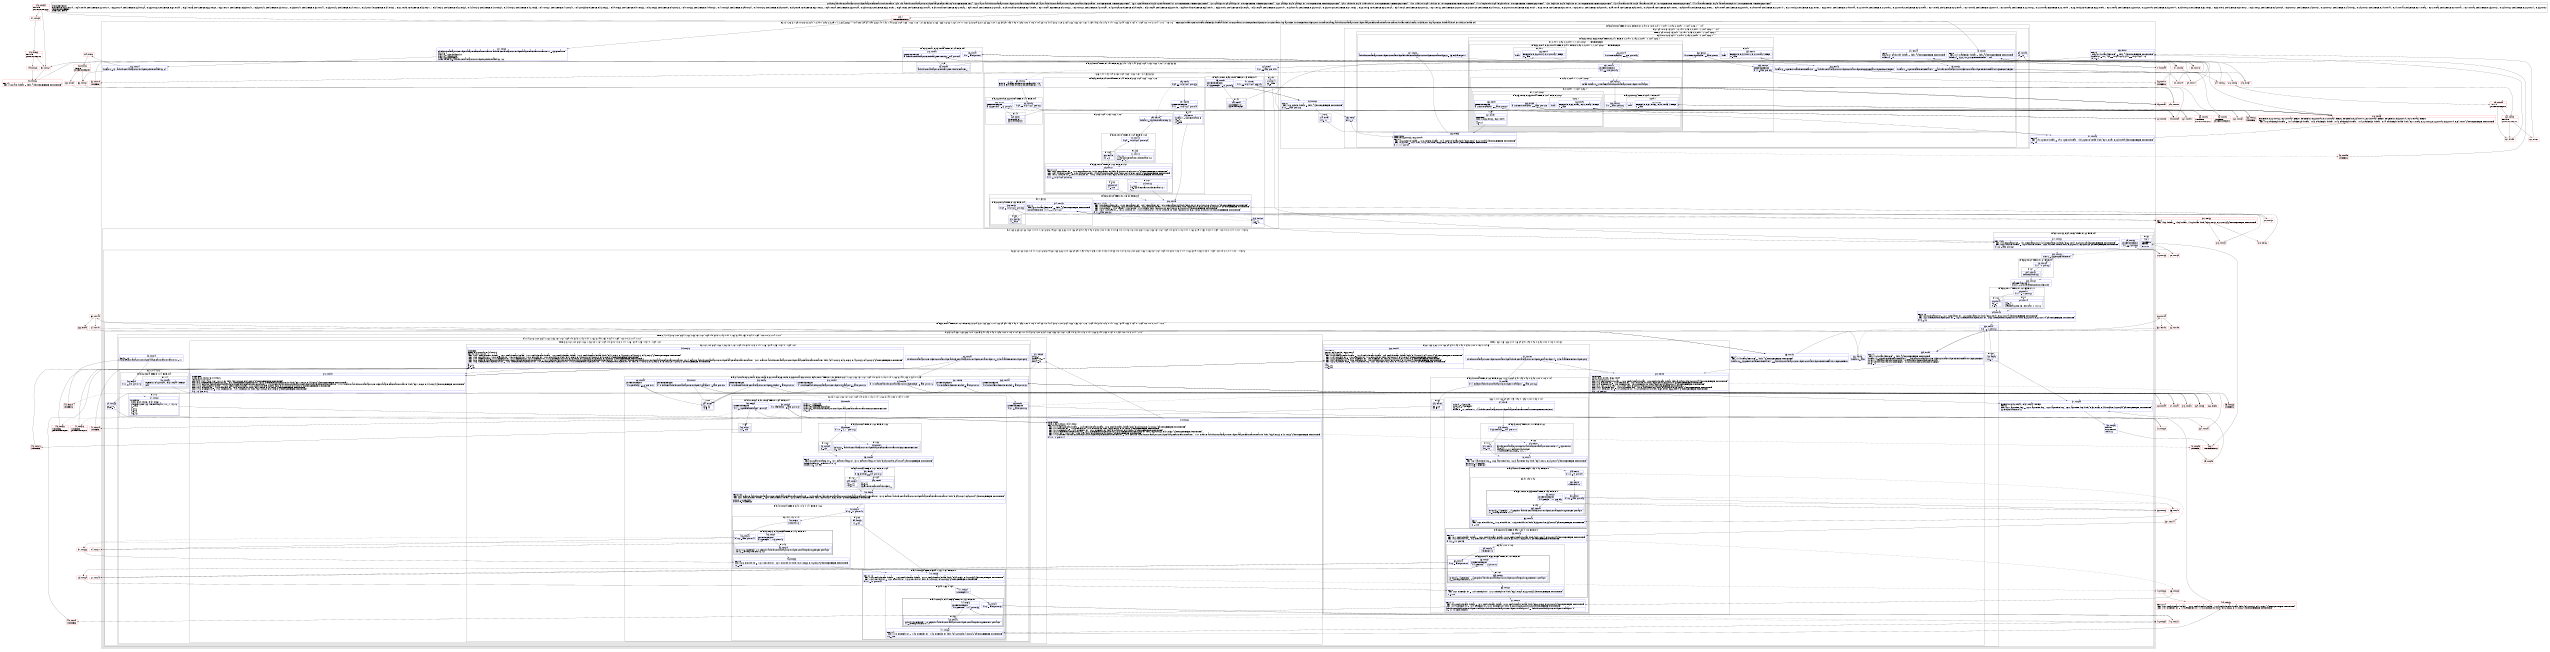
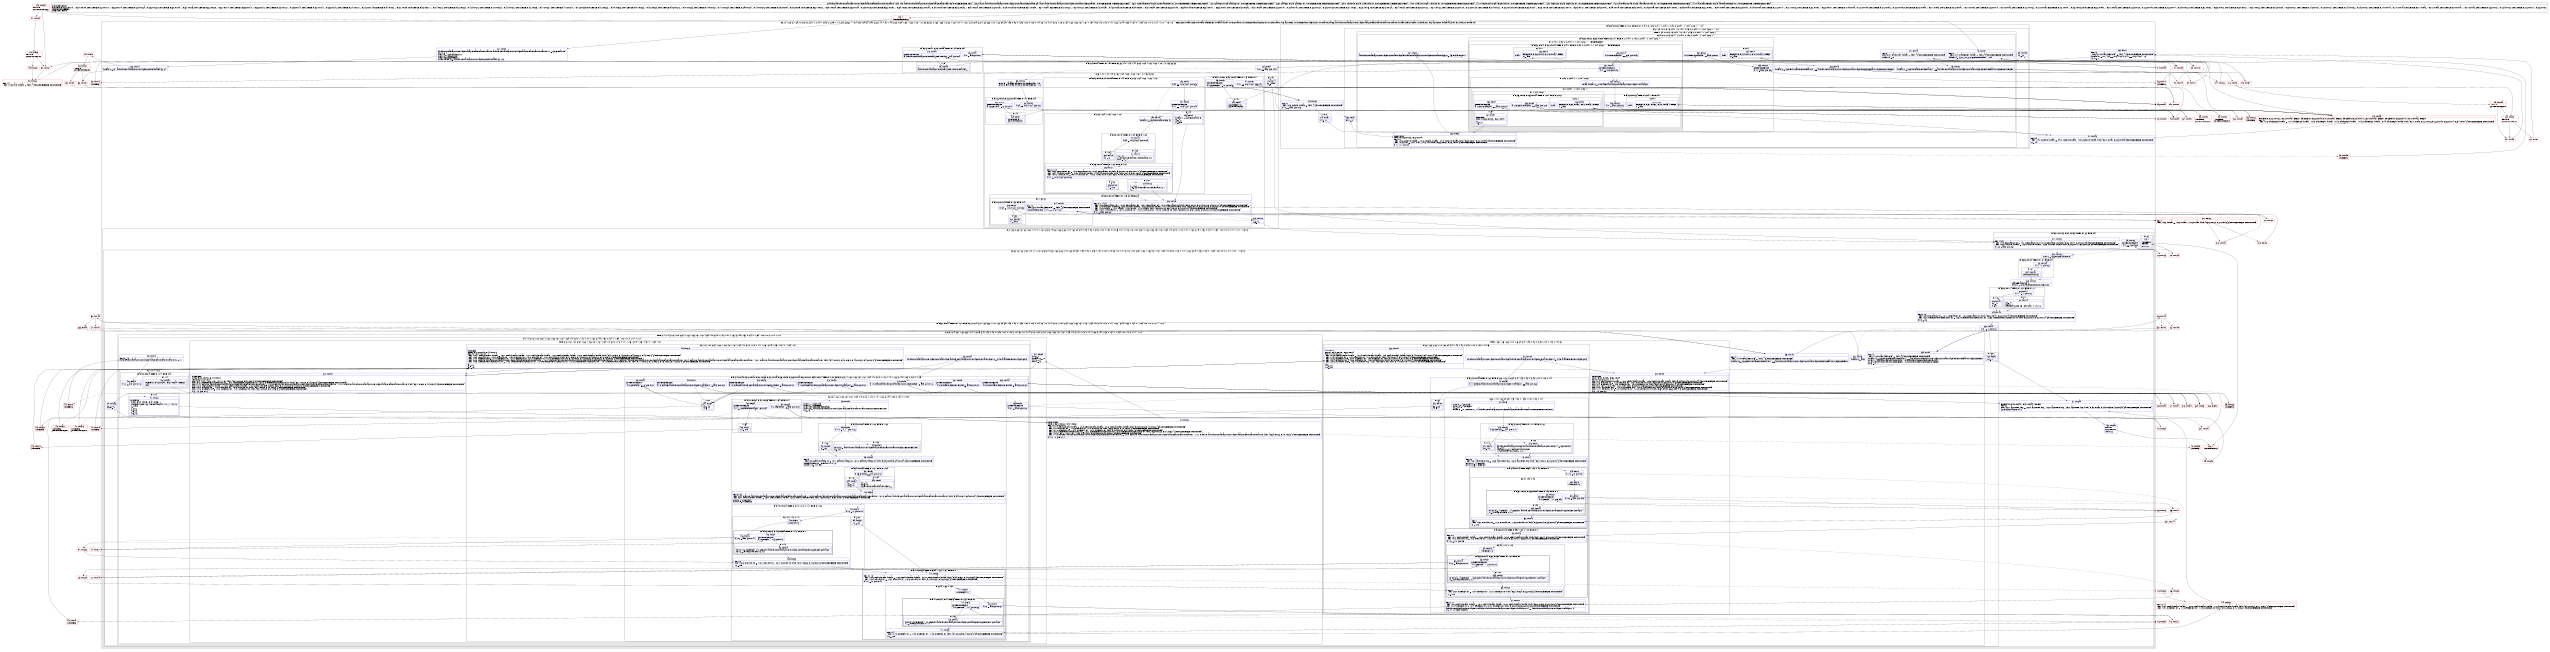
node "446: 0x0373": added
